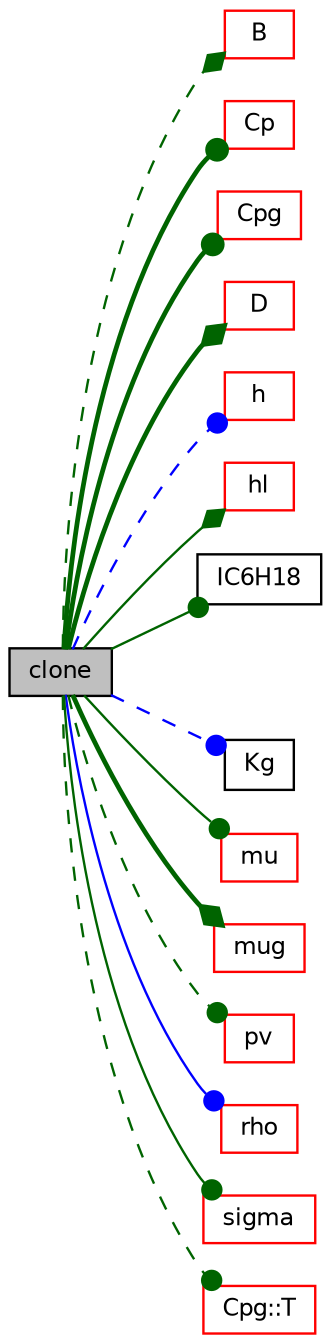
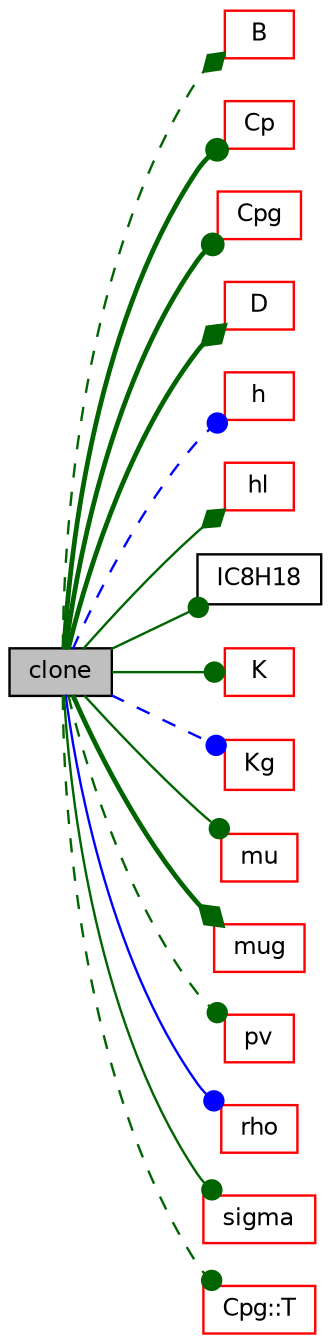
node "IC6H18": label "IC6H18" -> "IC8H18"
node "K": added
node "Kg": color black -> red
